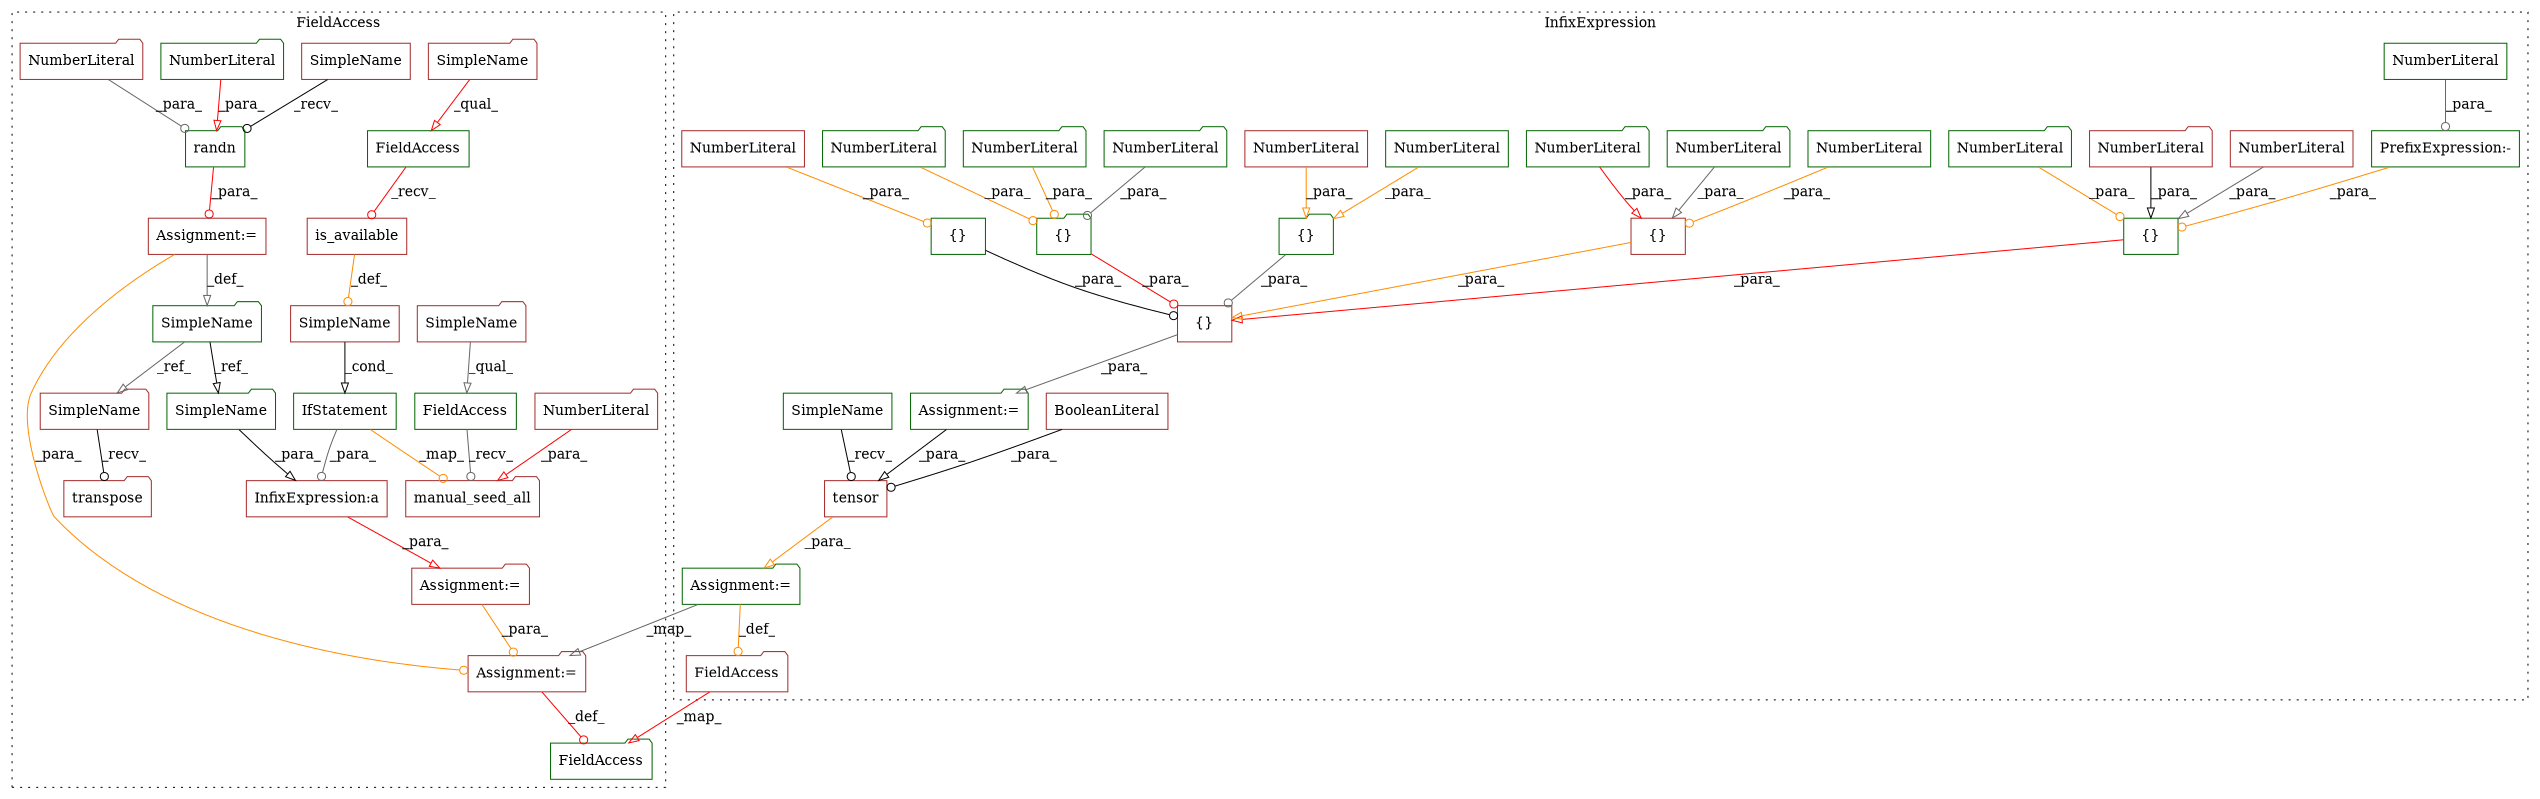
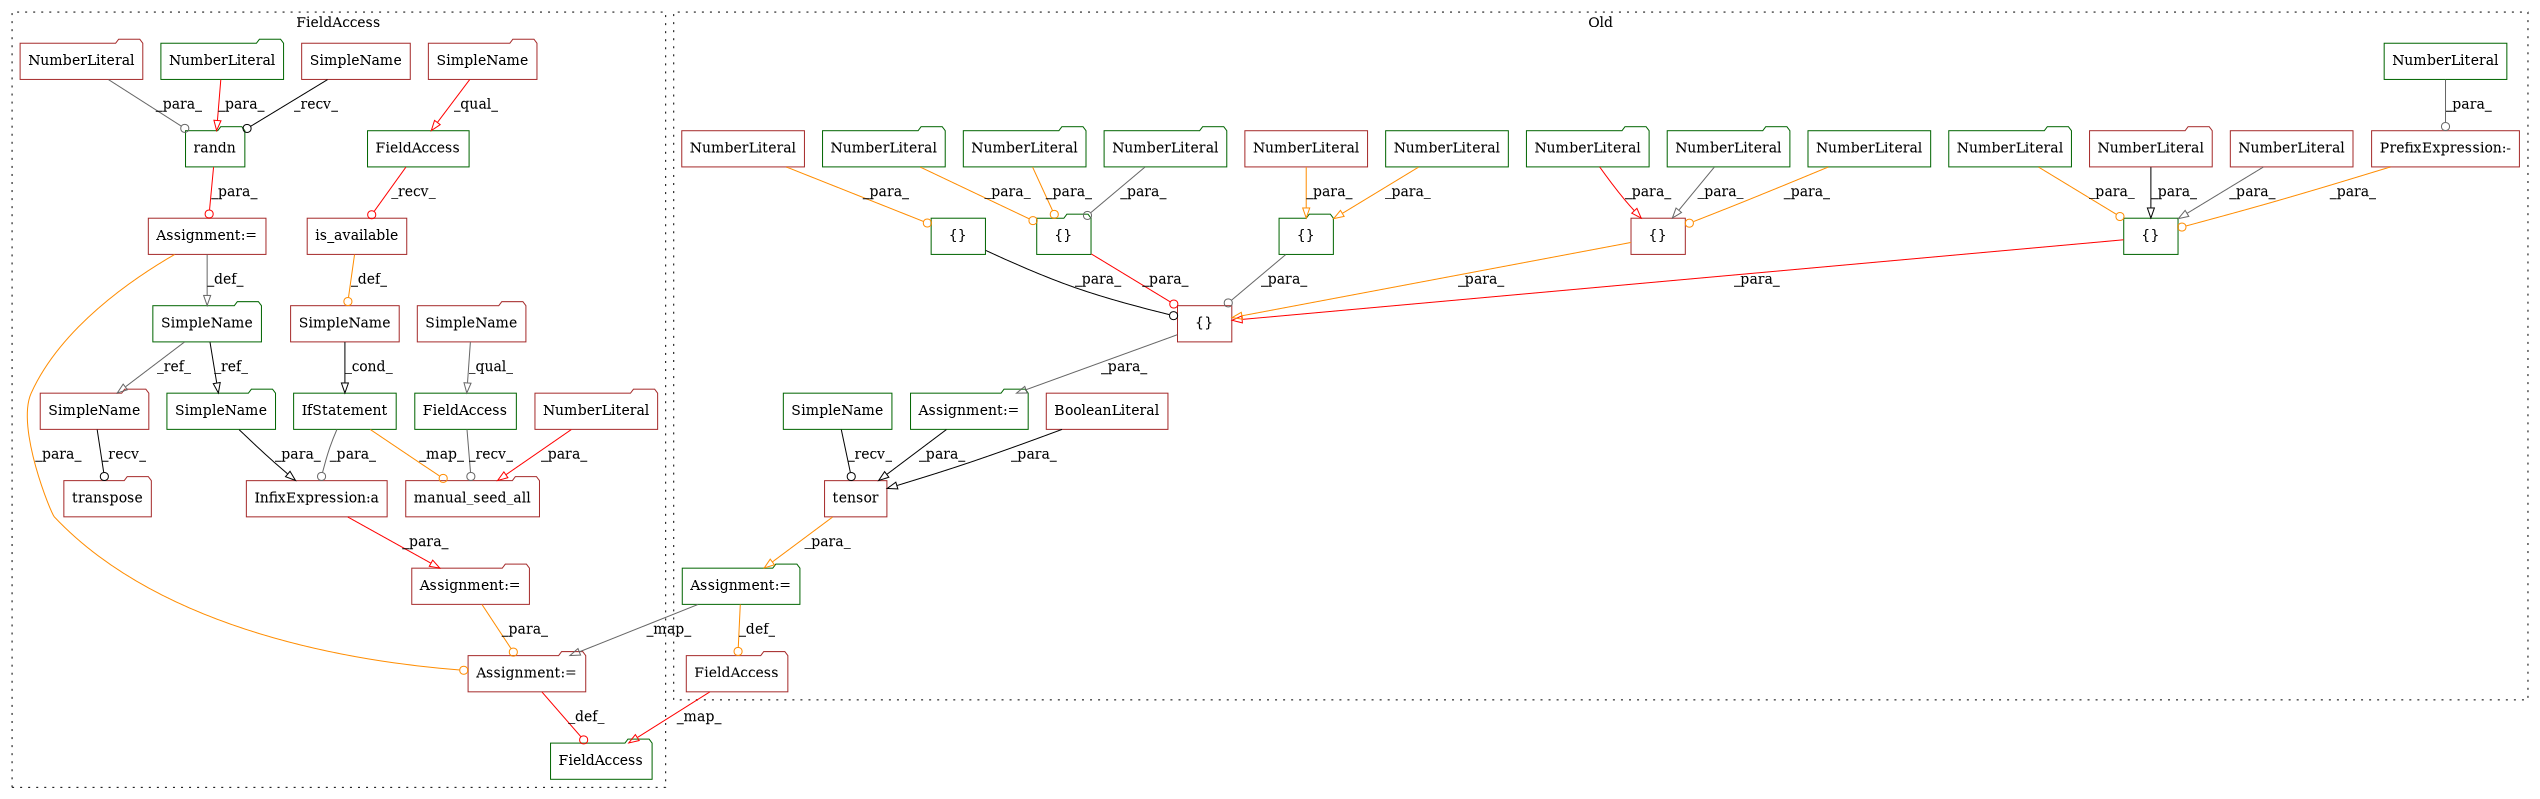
cluster "InfixExpression": label "InfixExpression" -> "Old"
node "PrefixExpression:-": color darkgreen -> brown
edge "BooleanLiteral" -> "tensor": arrowhead odot -> onormal
